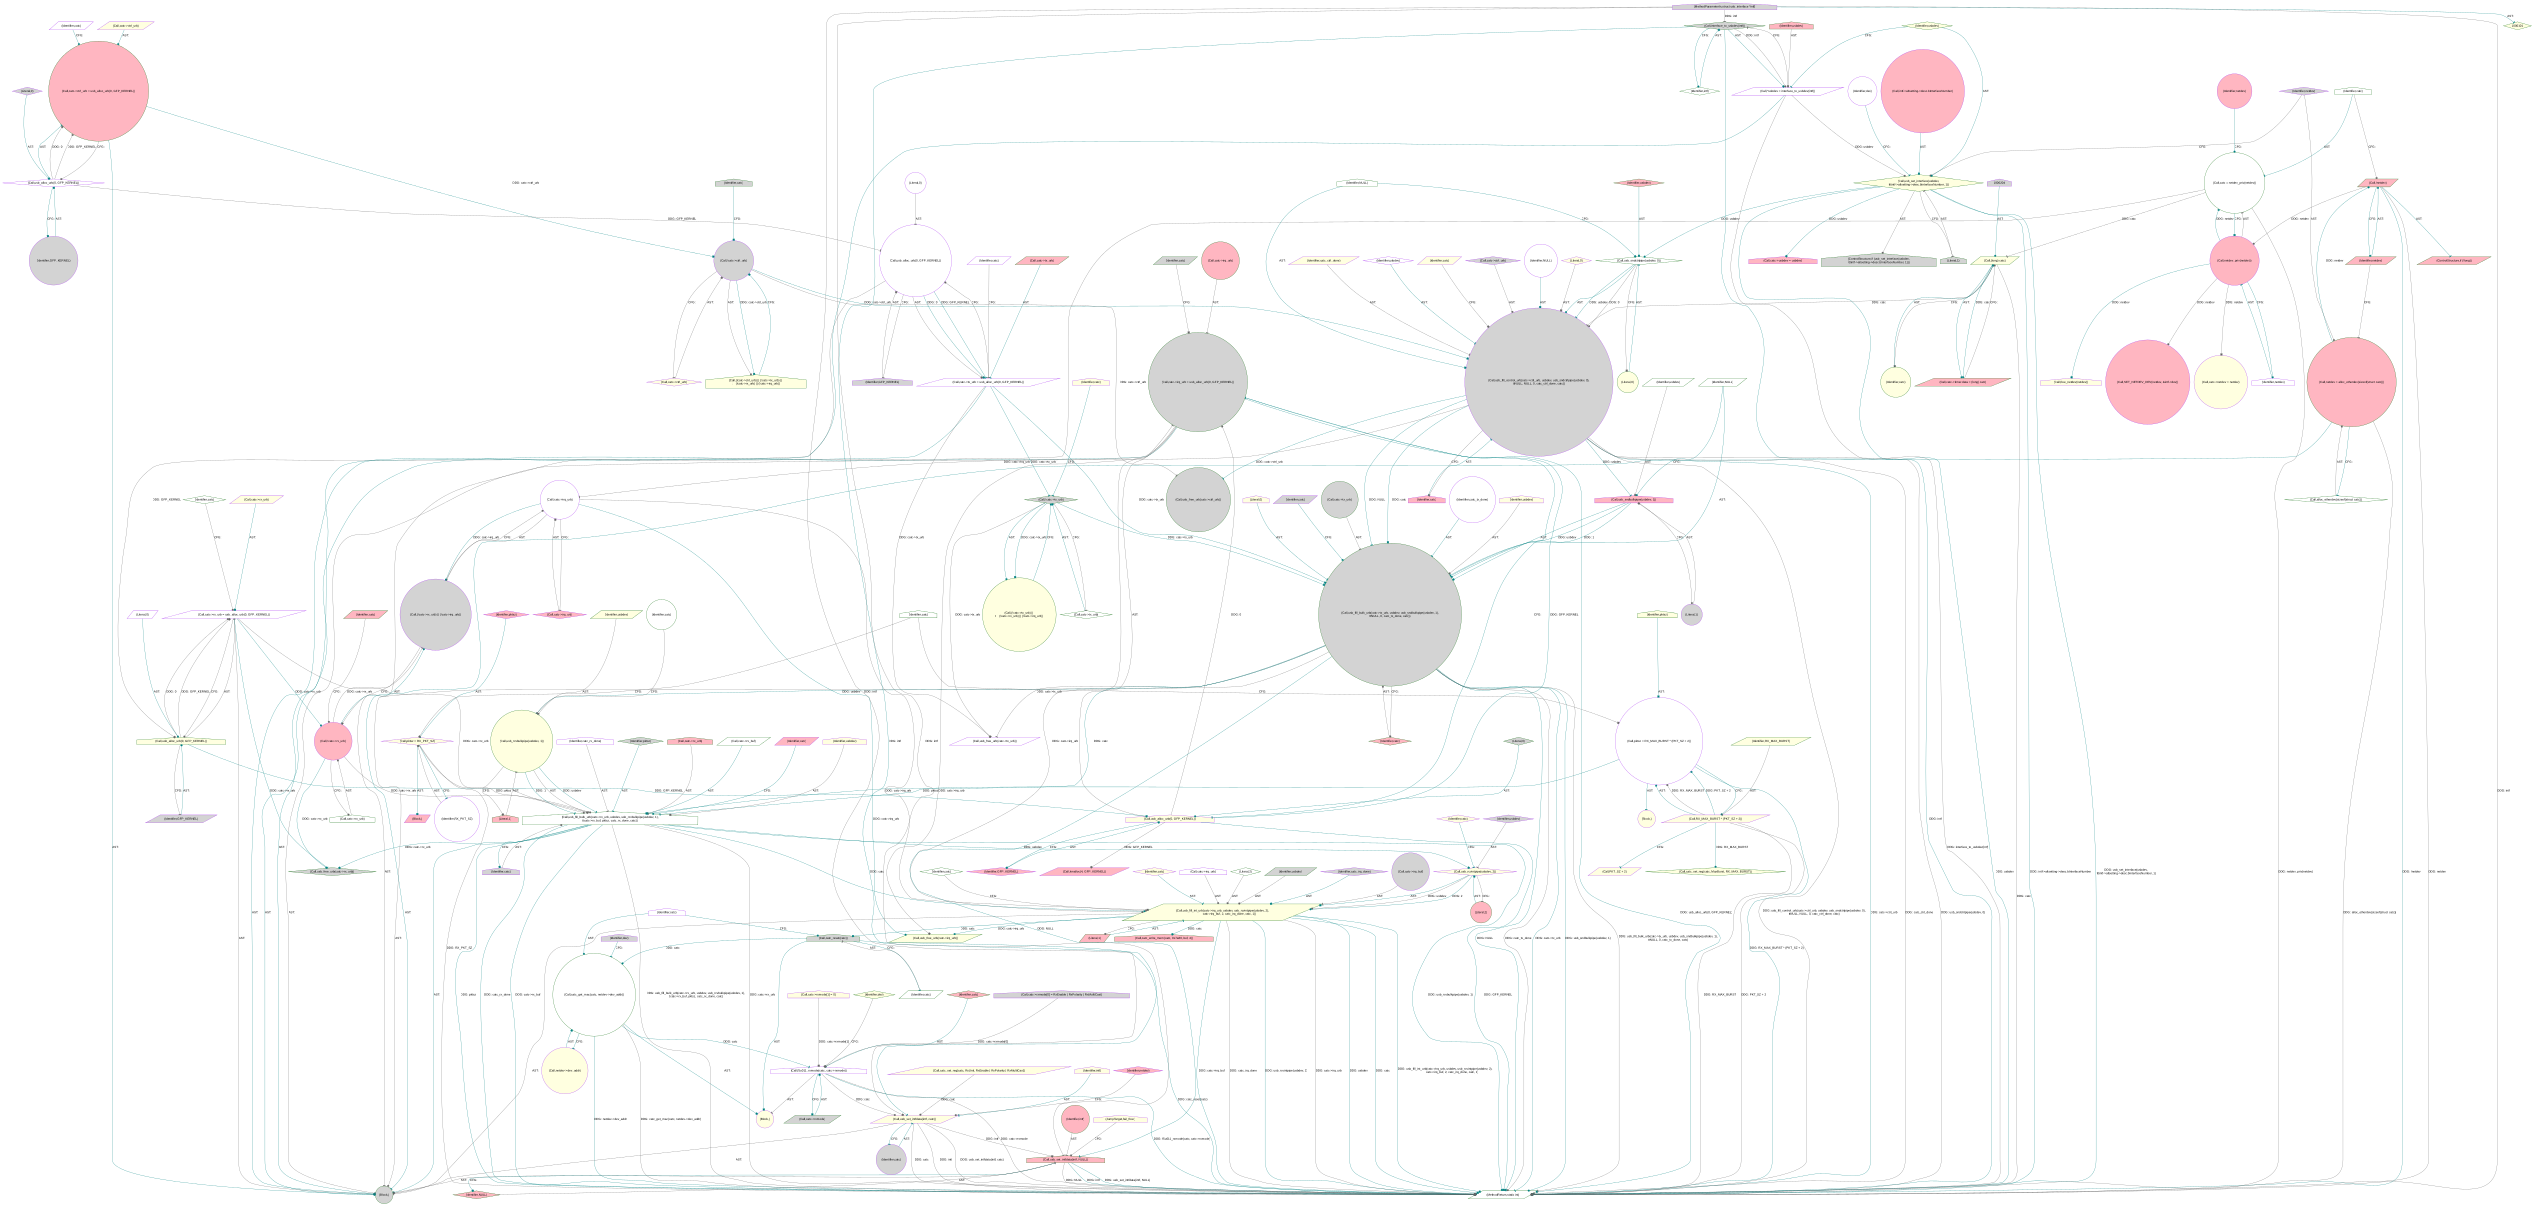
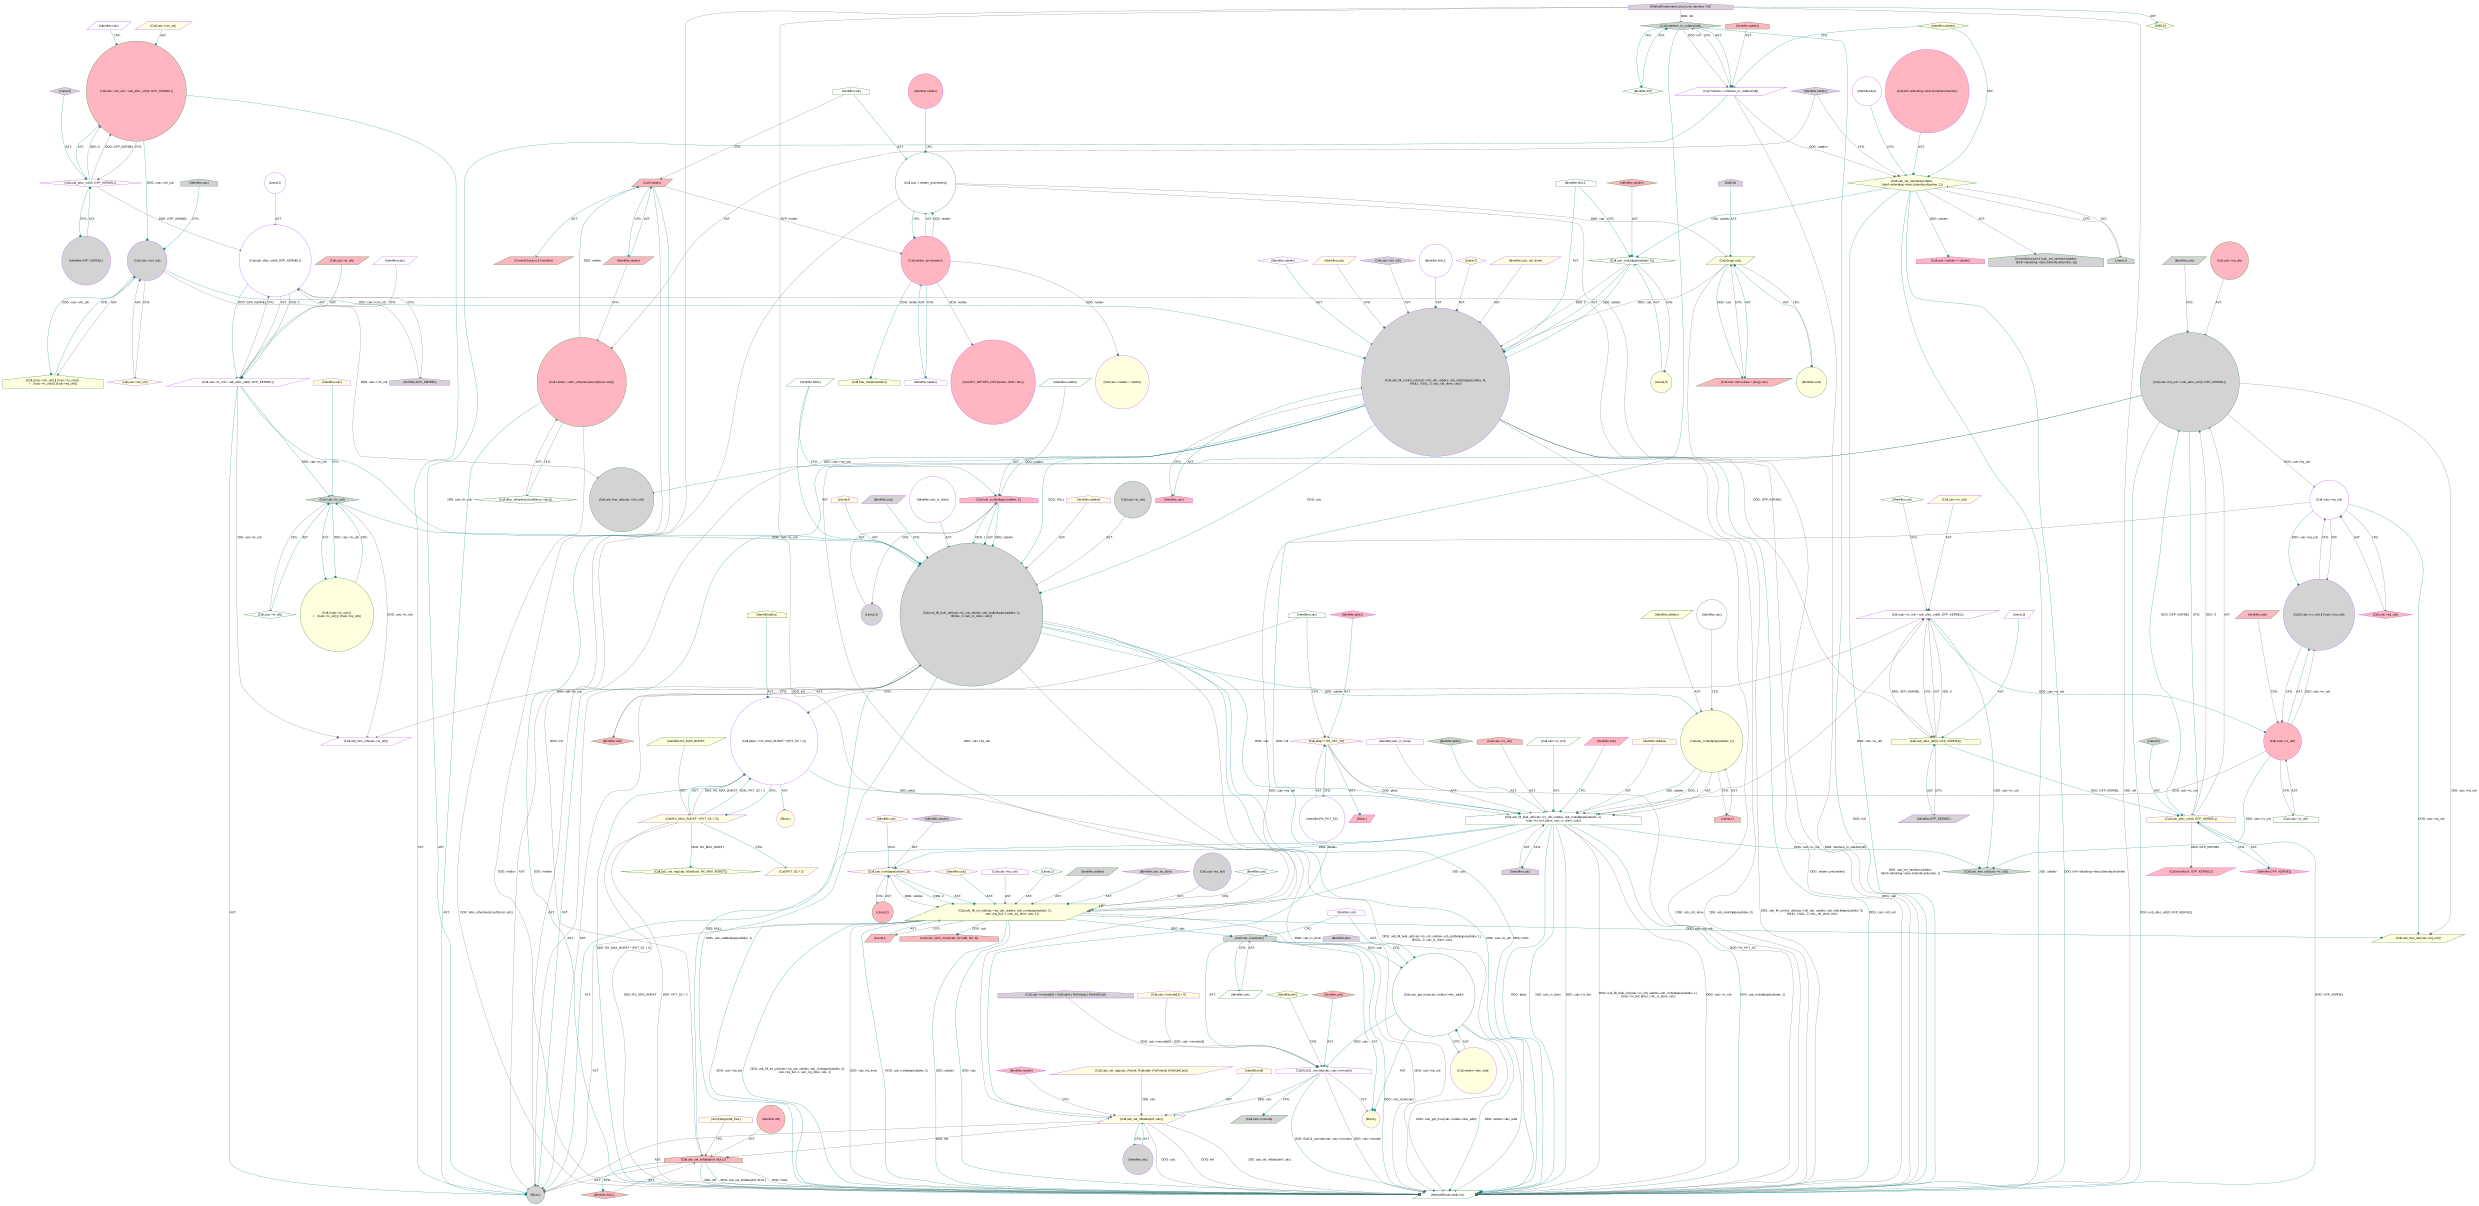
edge "(Call,!netdev)" -> "(Call,netdev_priv(netdev))": label "DDG: netdev" -> "GFP: netdev"
node "(ControlStructure,if (!long))": label "(ControlStructure,if (!long))" -> "(ControlStructure,if (!netdev))"
node "(Call,free_netdev(netdev))": color purple -> darkgreen
edge "(Call,catc->rxmode)" -> "(Call,f5u011_rxmode(catc, catc->rxmode))": now "(Call,catc_reset(catc))" -> "(Call,f5u011_rxmode(catc, catc->rxmode))"
